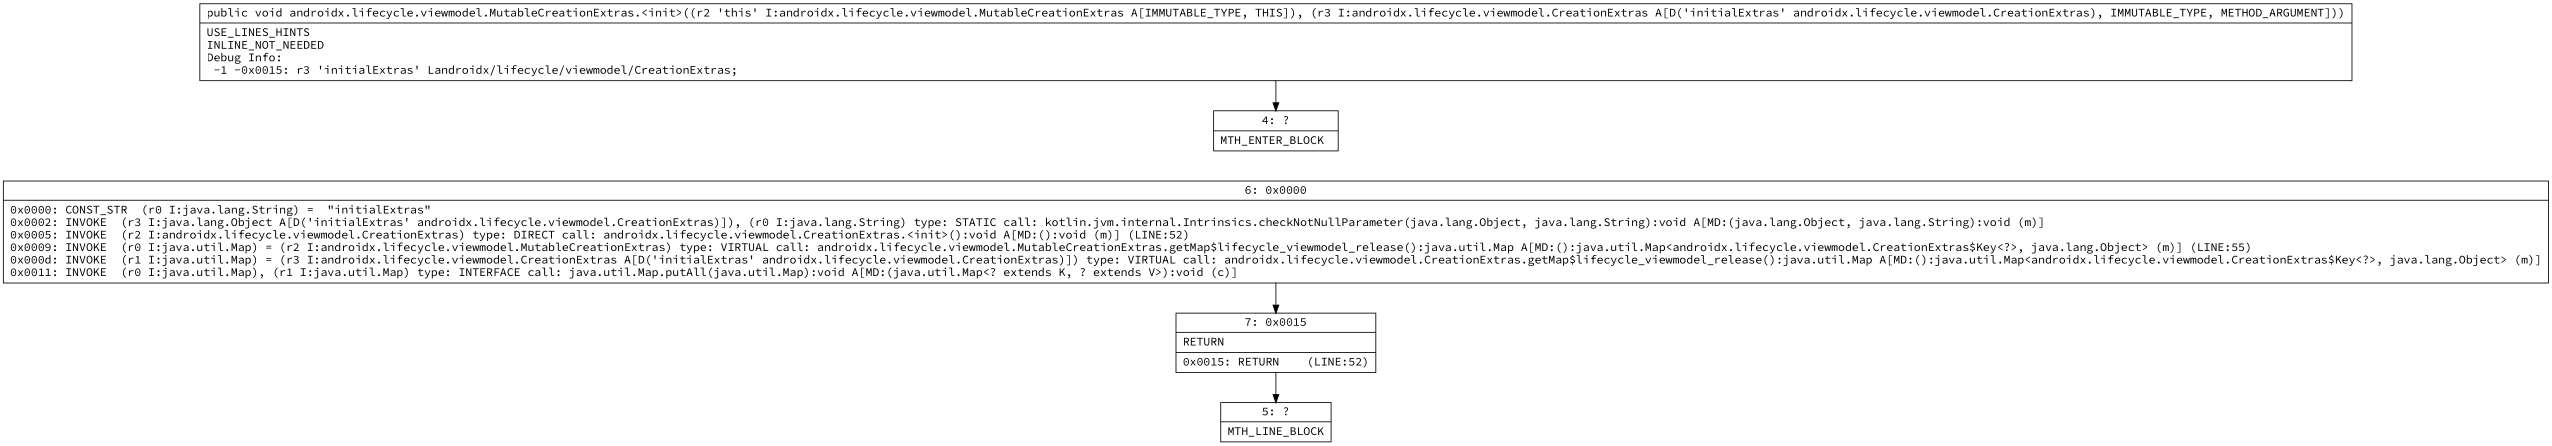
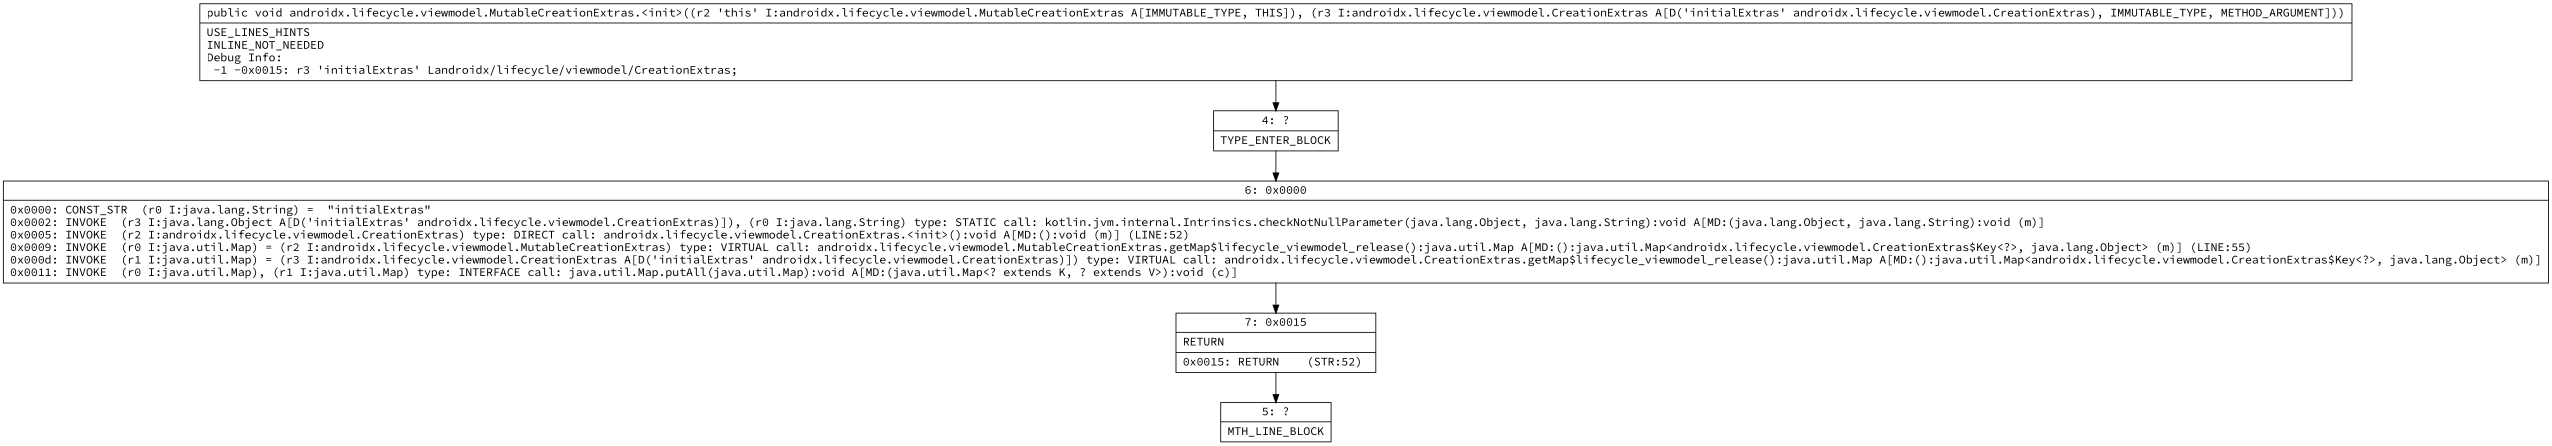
node "4: ?": text "MTH_ENTER_BLOCK" -> "TYPE_ENTER_BLOCK"
edge "4: ?" -> "6: 0x0000": added
node "7: 0x0015": text "0x0015: RETURN    (LINE:52)" -> "0x0015: RETURN    (STR:52)"
